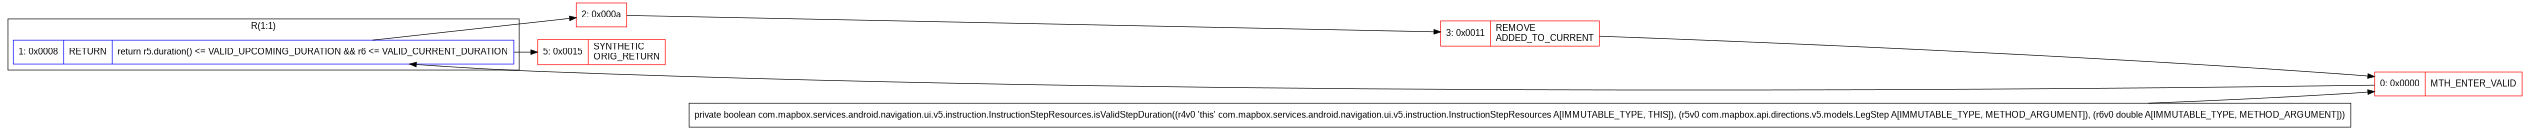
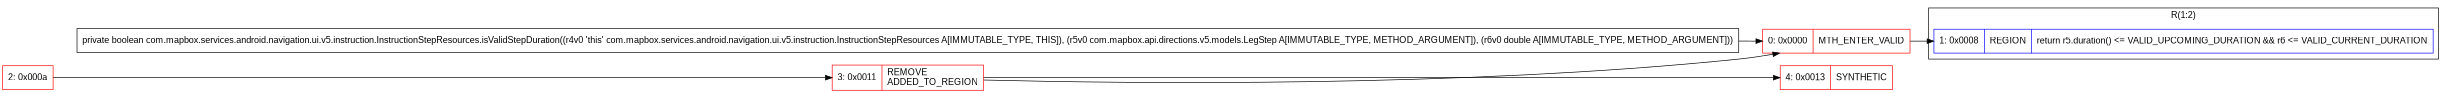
cluster "R(1:1)": label "R(1:1)" -> "R(1:2)"
edge "1: 0x0008" -> "2: 0x000a": removed
node "3: 0x0011": text "ADDED_TO_CURRENT" -> "ADDED_TO_REGION"
node "1: 0x0008": text "RETURN" -> "REGION"
node "5: 0x0015": removed
node "4: 0x0013": added
